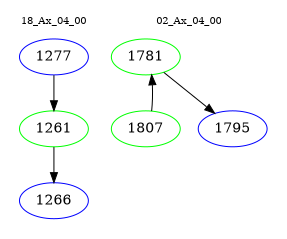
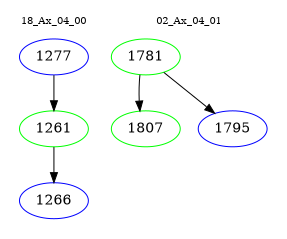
cluster "02_Ax_04_00": label "02_Ax_04_00" -> "02_Ax_04_01"
edge "1807" -> "1781": reversed
